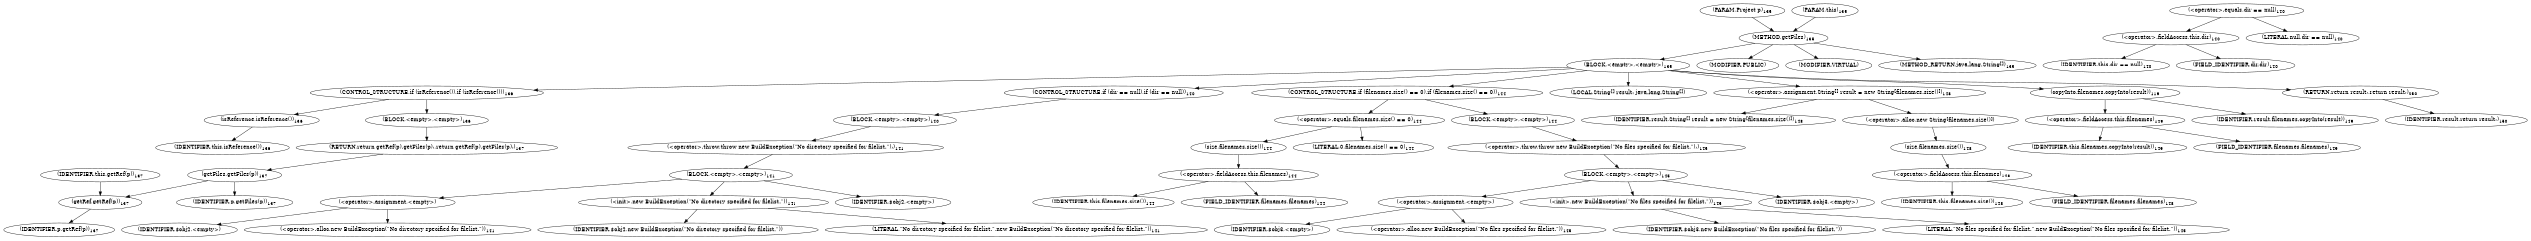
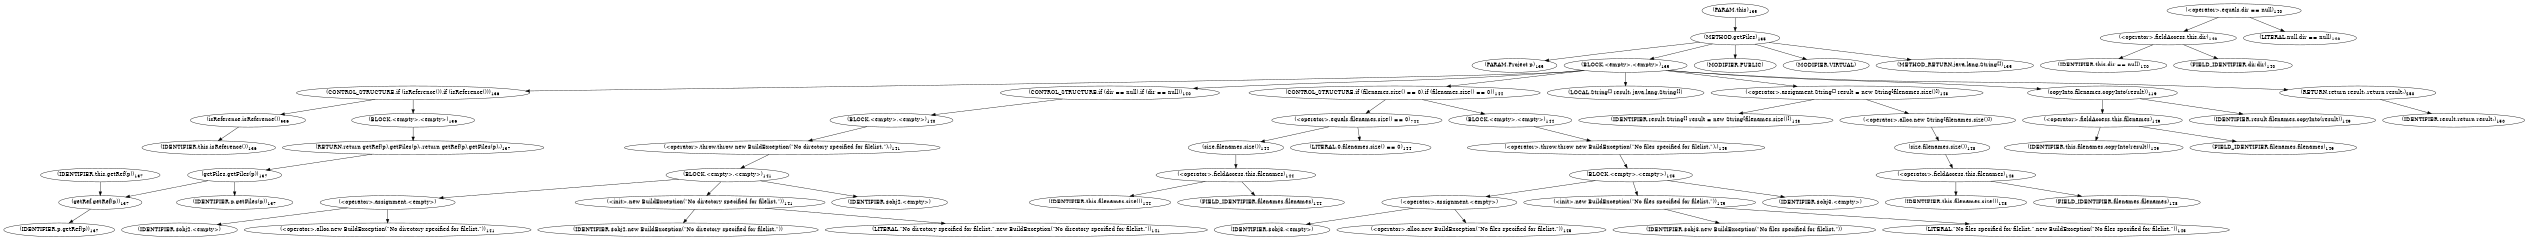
edge "(PARAM,Project p)" -> "(METHOD,getFiles)": reversed
node "(isReference,isReference())": text "136" -> "536"
node "(<operator>.equals,filenames.size() == 0)": text "144" -> "744"
